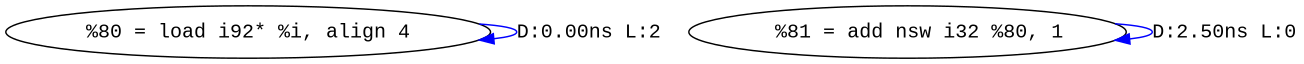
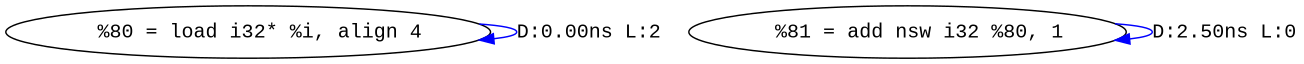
node "%80 = load i92* %i, align 4": label "%80 = load i92* %i, align 4" -> "%80 = load i32* %i, align 4"
